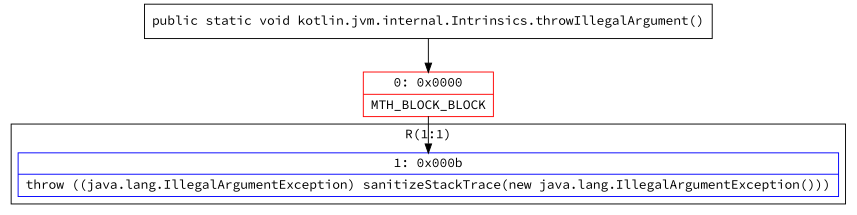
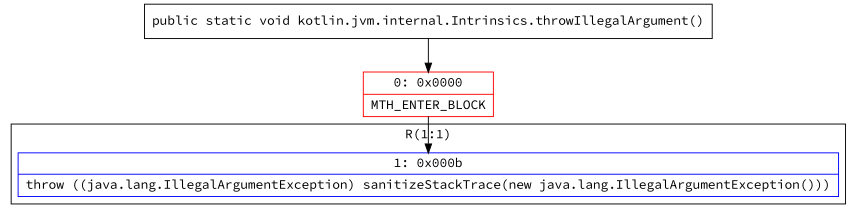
node "0: 0x0000": text "MTH_BLOCK_BLOCK" -> "MTH_ENTER_BLOCK"
